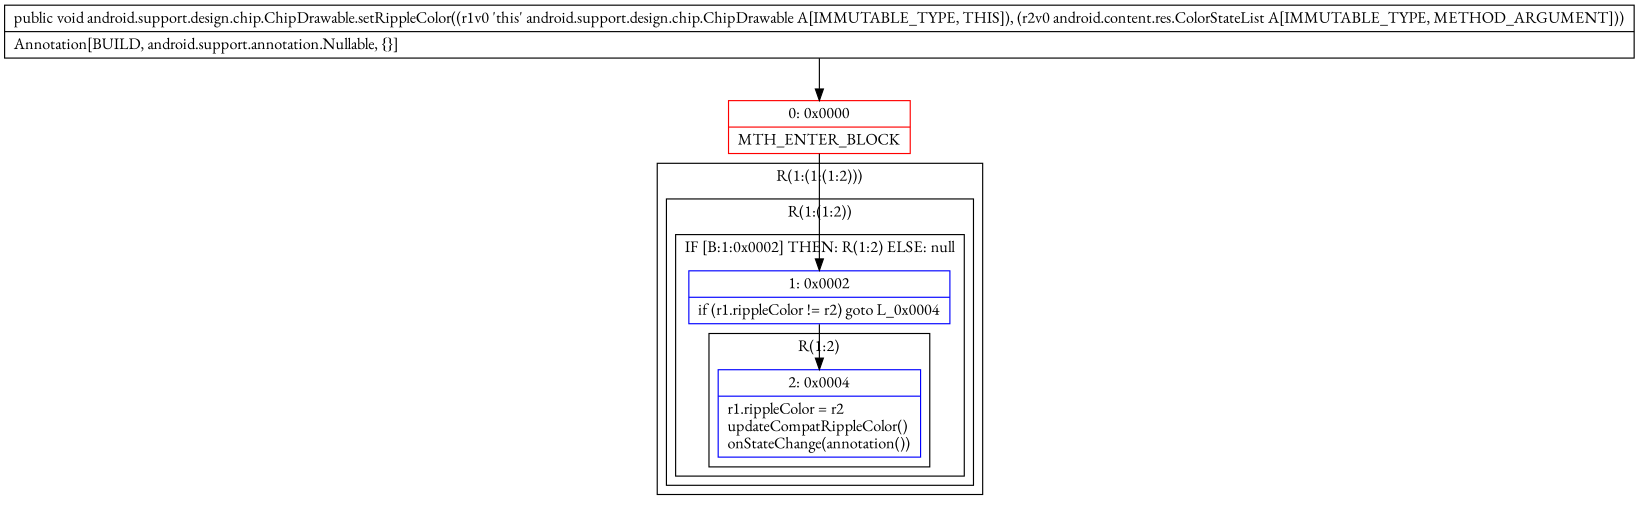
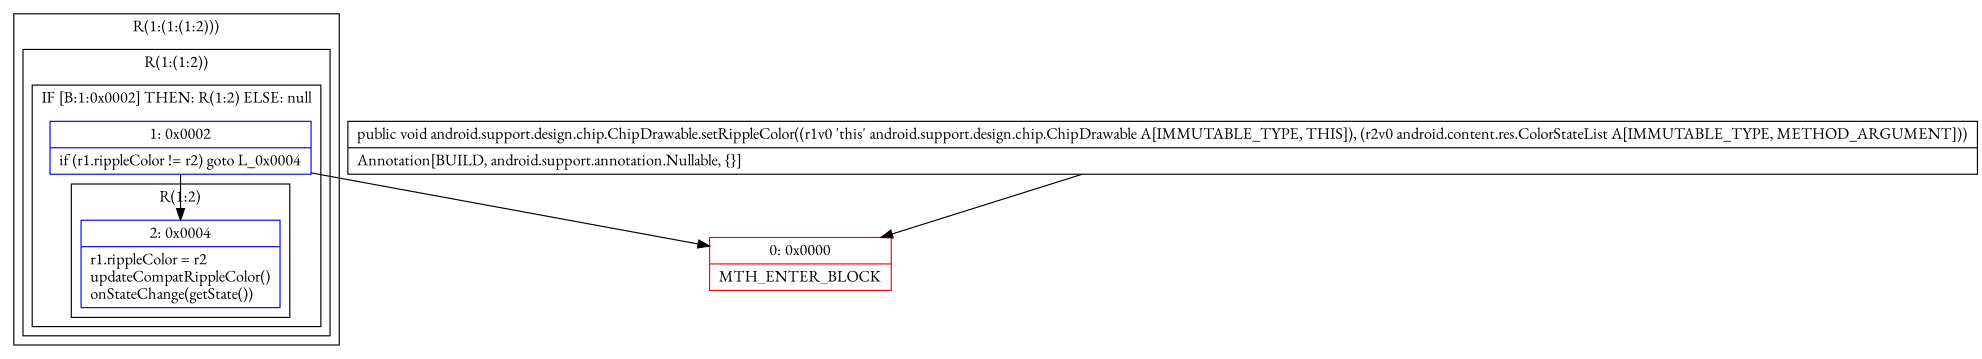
edge "0: 0x0000" -> "1: 0x0002": reversed
node "2: 0x0004": text "onStateChange(annotation())" -> "onStateChange(getState())"
